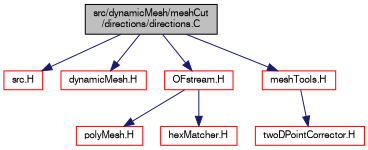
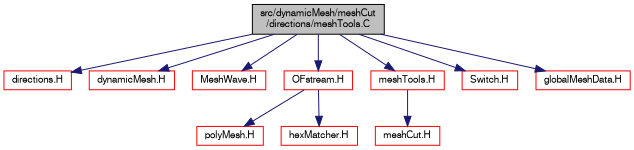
node "src/dynamicMesh/meshCut /directions/directions.C": label "src/dynamicMesh/meshCut /directions/directions.C" -> "src/dynamicMesh/meshCut /directions/meshTools.C"
node "src.H": label "src.H" -> "directions.H"
node "MeshWave.H": added
node "Switch.H": added
node "globalMeshData.H": added
node "twoDPointCorrector.H": label "twoDPointCorrector.H" -> "meshCut.H"
